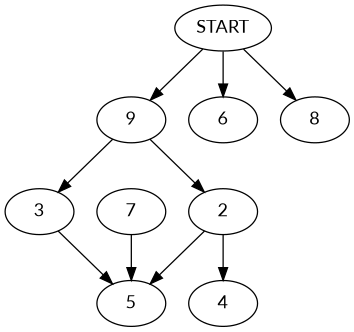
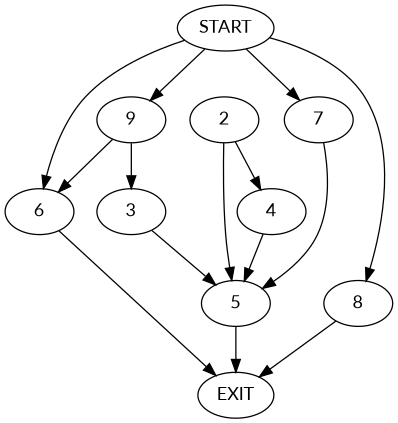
edge "START" -> "7": added
edge "9" -> "2": now "9" -> "6"
edge "4" -> "5": added
node "EXIT": added
